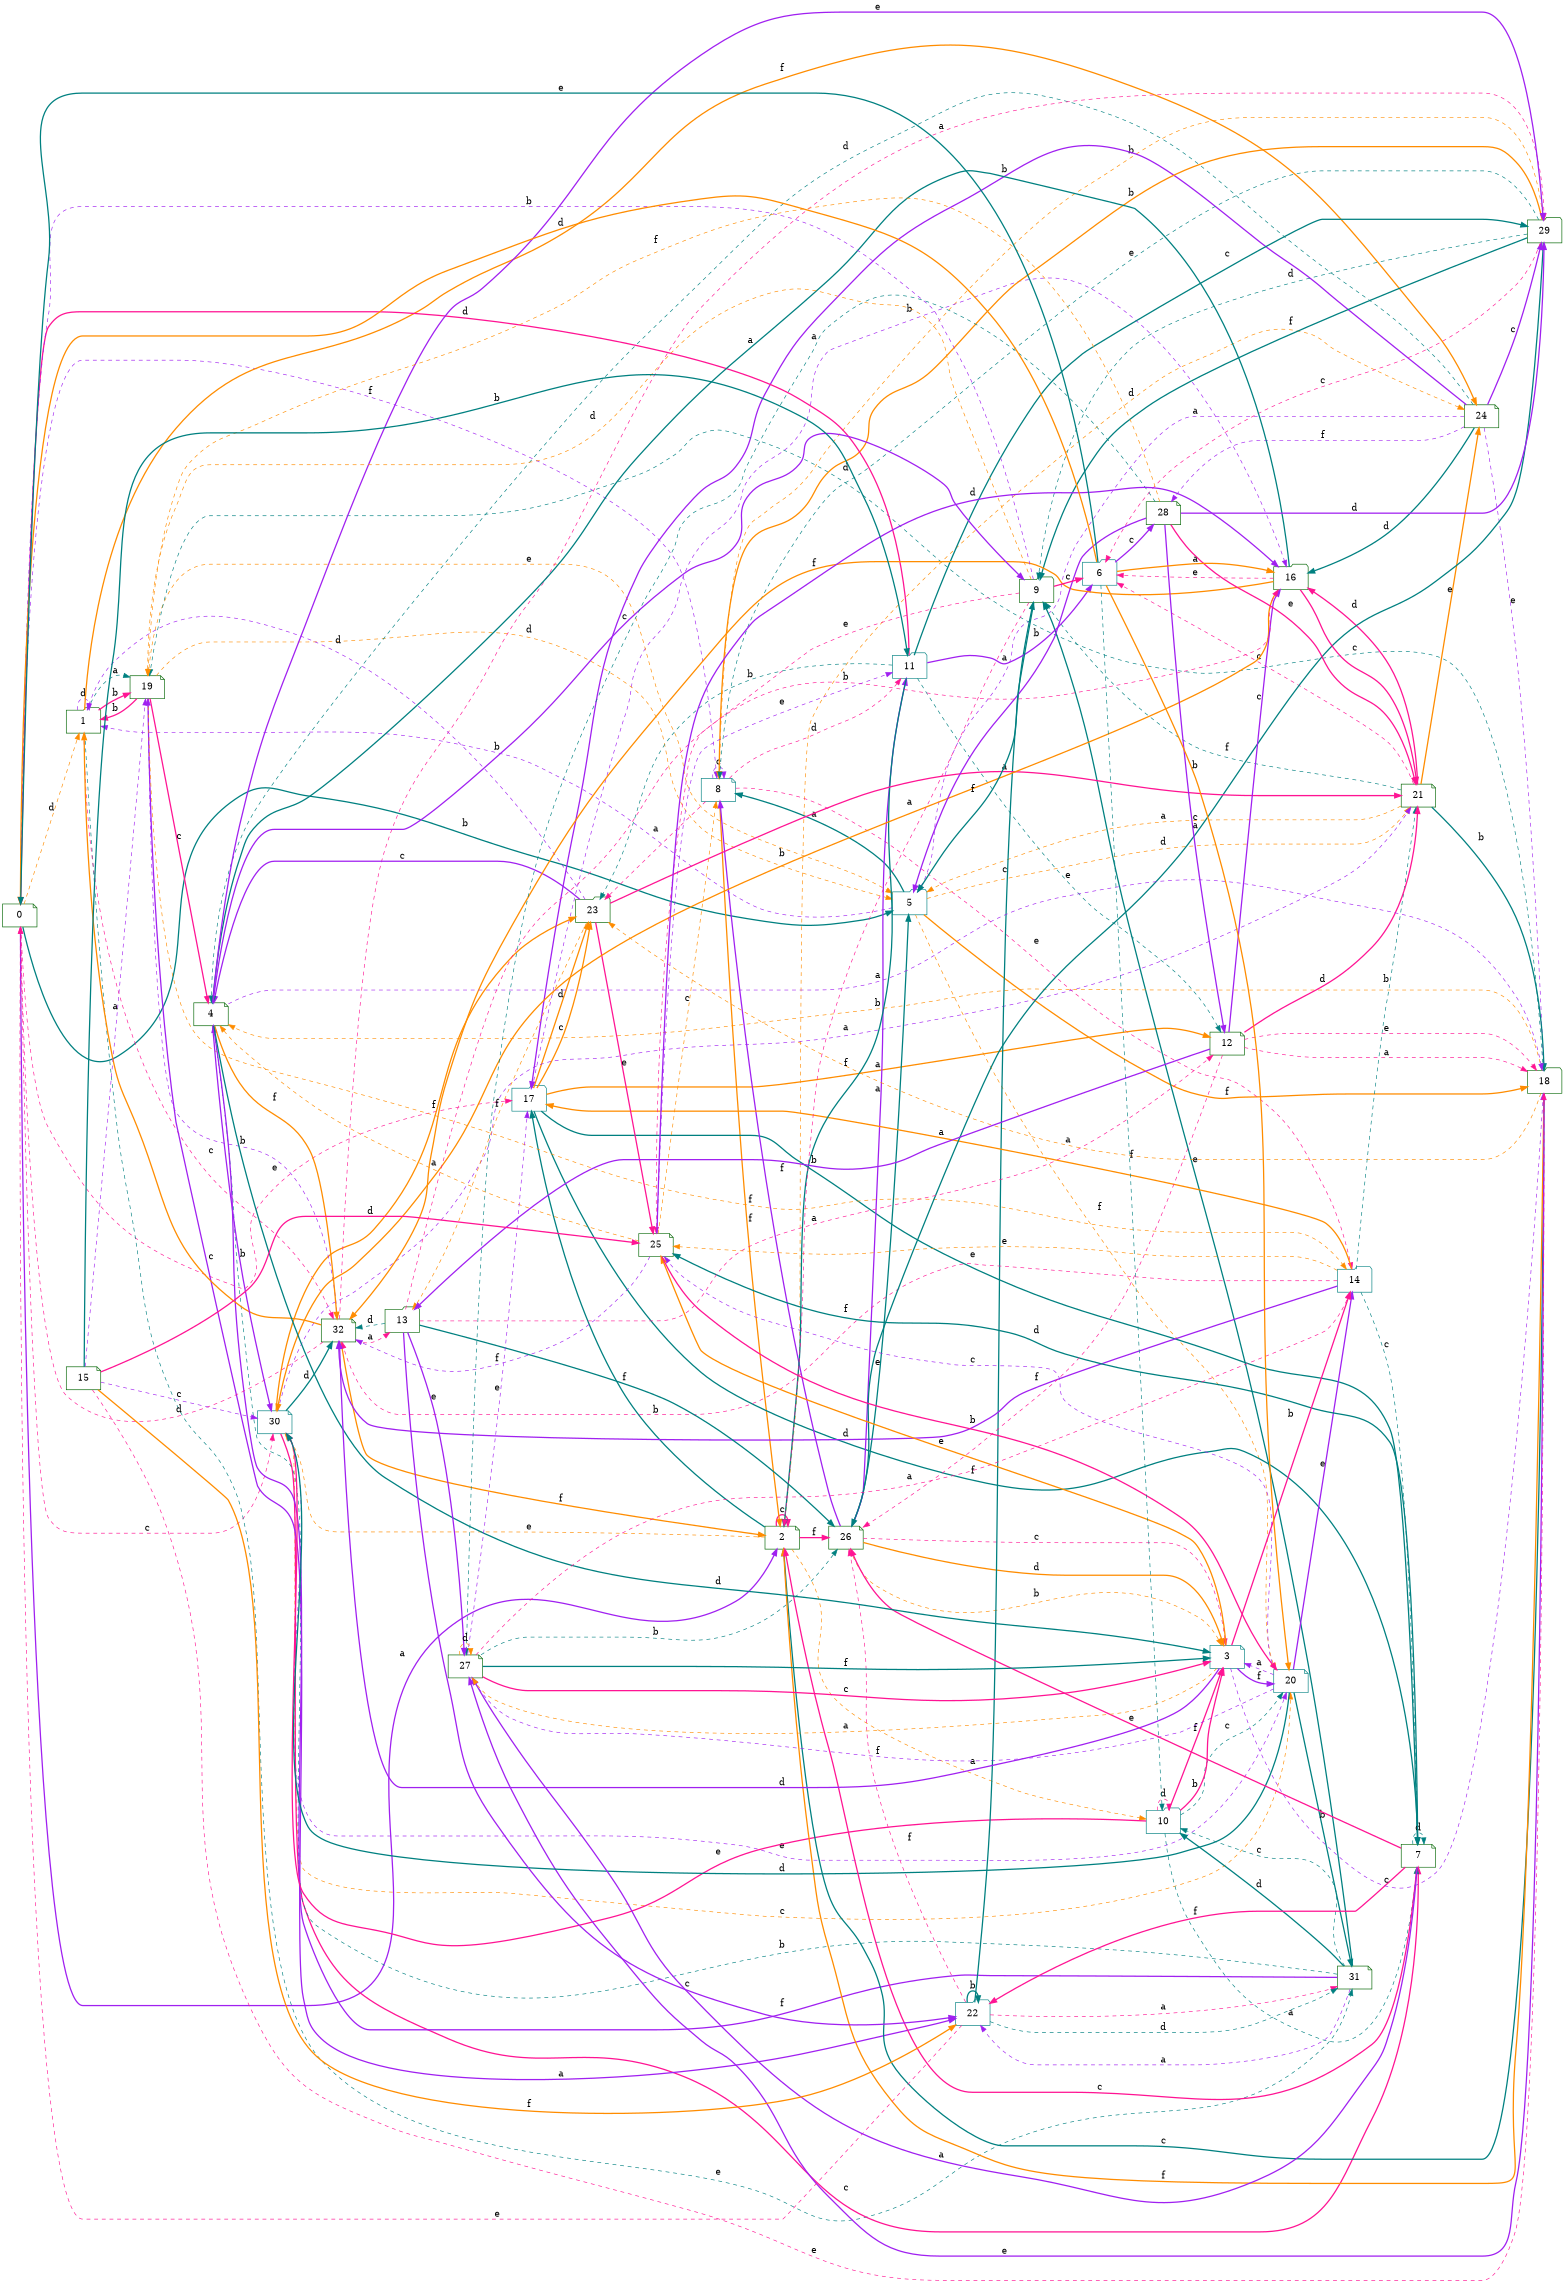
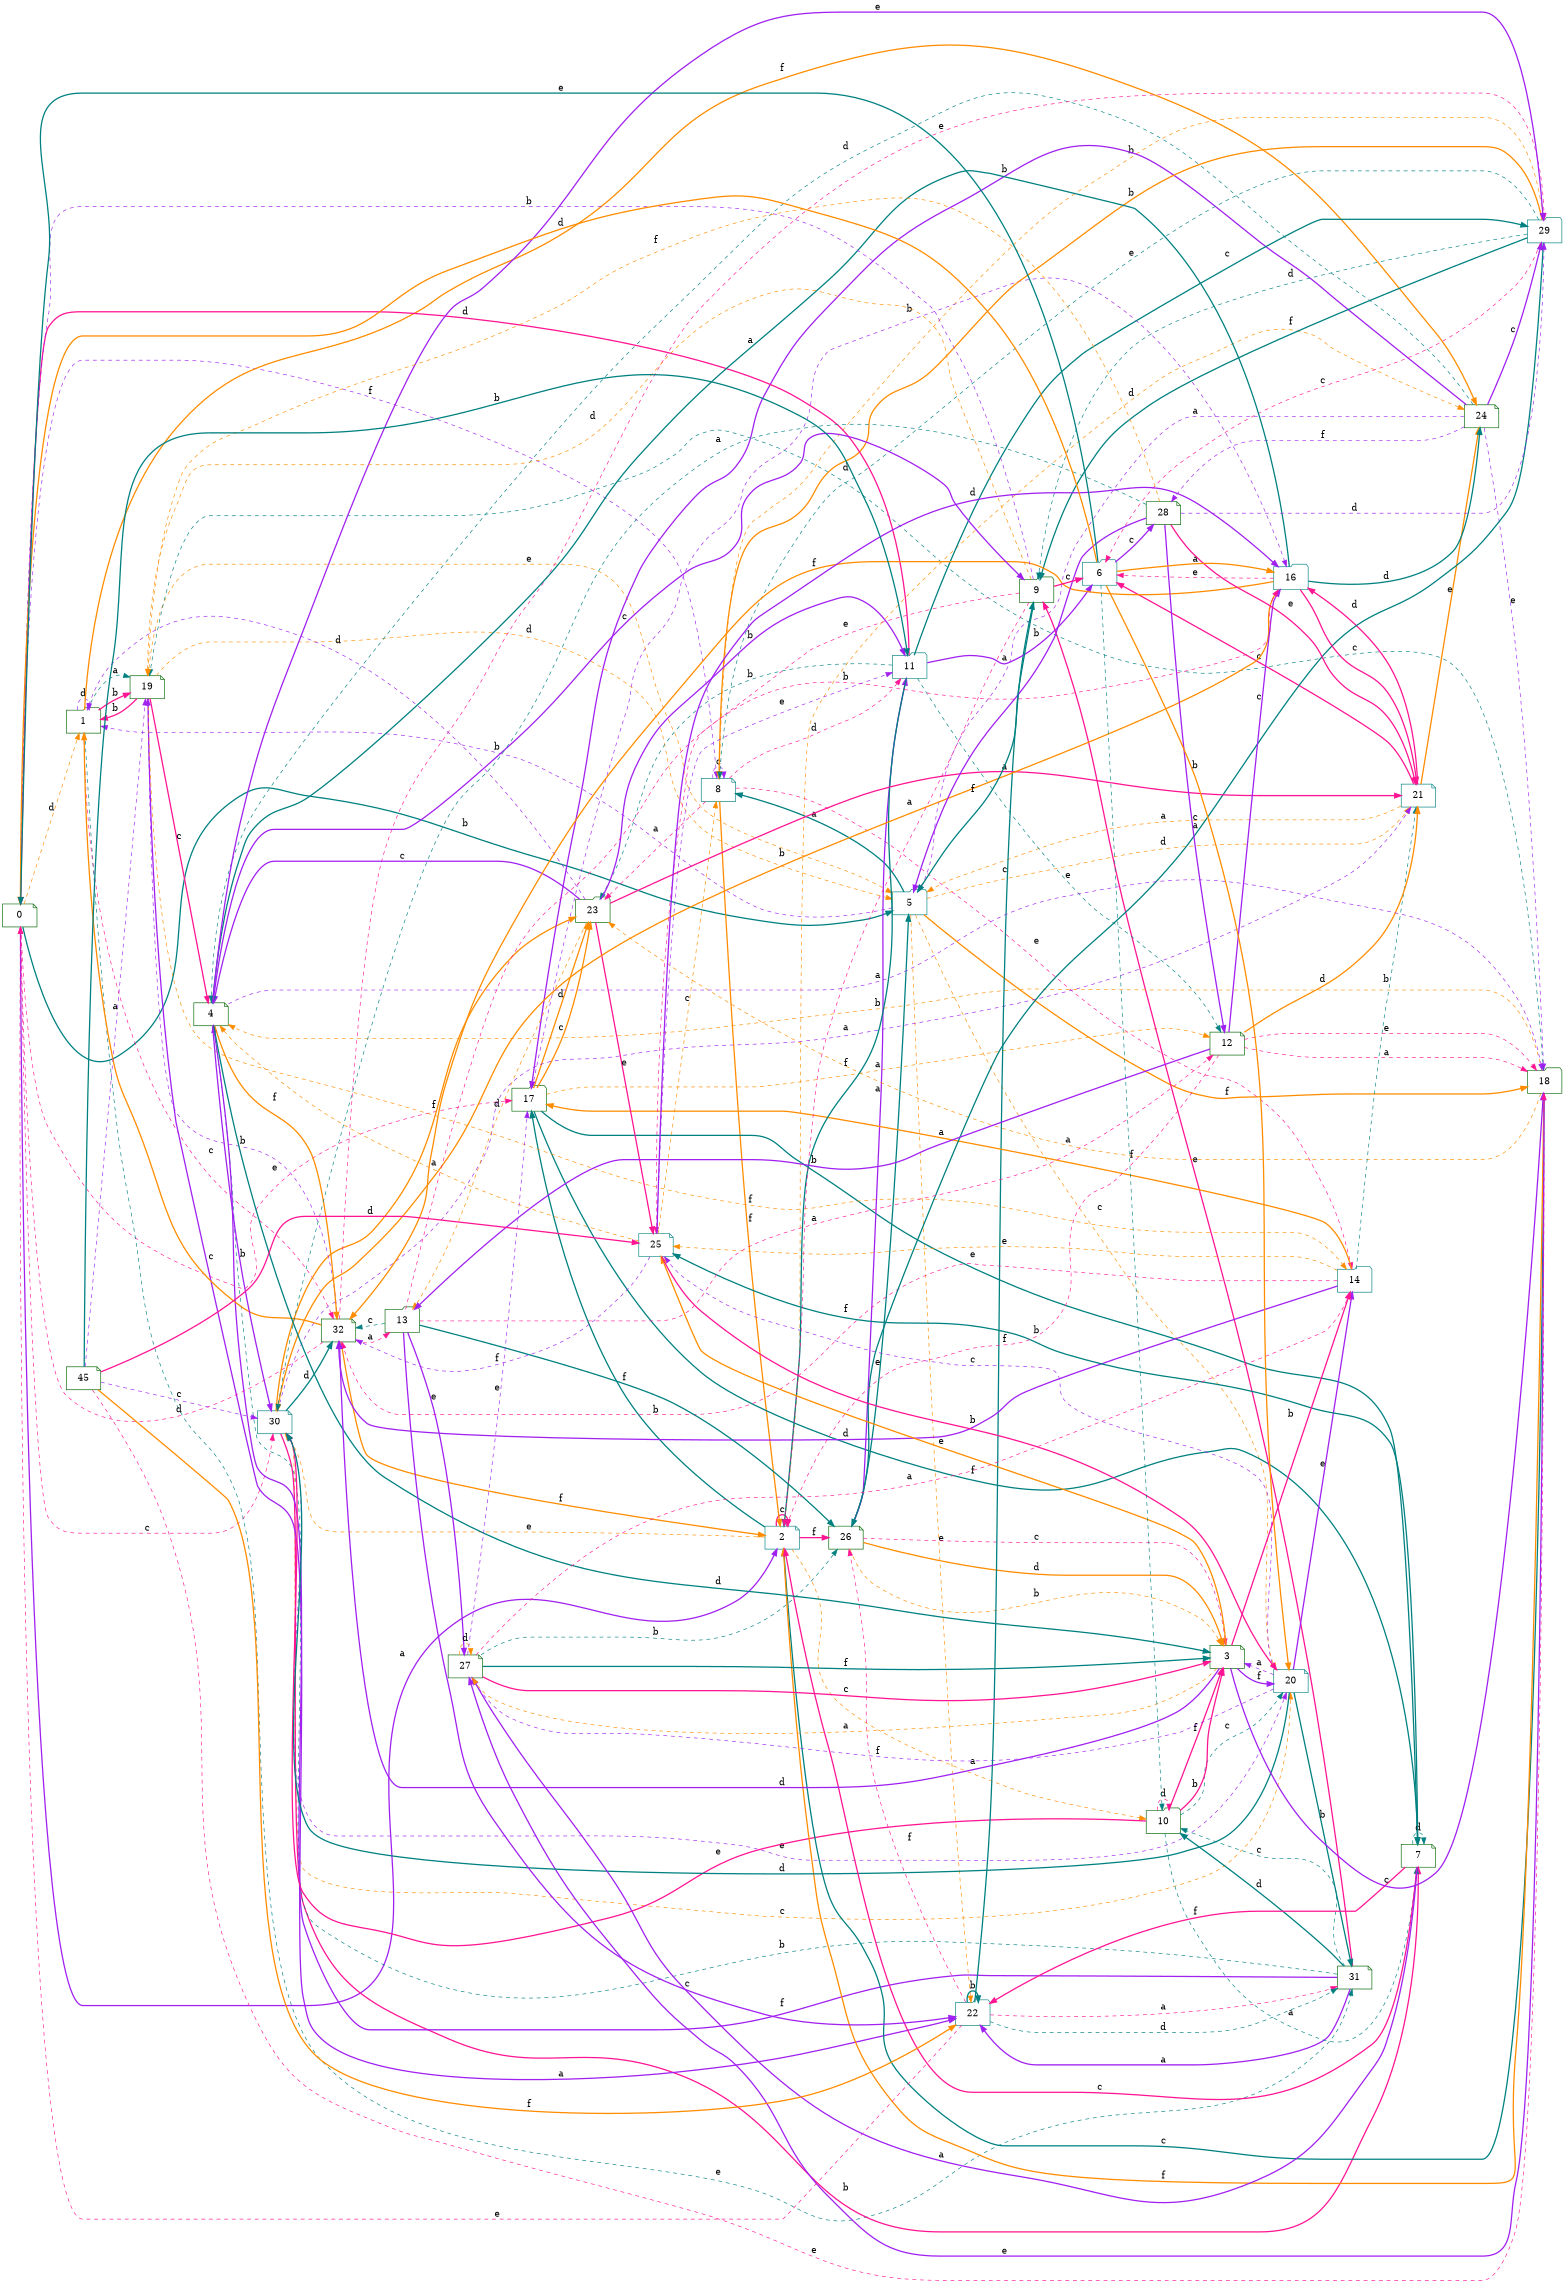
edge "32" -> "29": label "a" -> "e"
node "29": color darkgreen -> teal
edge "28" -> "29": style bold -> dashed
edge "24" -> "16": reversed
node "16": color darkgreen -> teal
edge "21" -> "6": style dashed -> bold
edge "23" -> "11": added, label "b"
edge "28" -> "27": now "28" -> "30"
edge "21" -> "9": removed, label "f"
node "21": color darkgreen -> teal
edge "21" -> "18": removed, label "b"
edge "12" -> "21": color deeppink -> darkorange
edge "17" -> "12": style bold -> dashed
node "17": color teal -> darkgreen
edge "23" -> "13": label "f" -> "d"
edge "26" -> "8": removed, label "f"
edge "5" -> "20": label "f" -> "c"
node "25": color darkgreen -> teal
edge "31" -> "9": color teal -> deeppink
edge "13" -> "32": label "d" -> "c"
edge "7" -> "25": label "d" -> "b"
edge "12" -> "26": now "12" -> "2"
node "15": label "15" -> "45"
edge "14" -> "7": removed, label "c"
edge "5" -> "22": added, label "e"
node "2": color darkgreen -> teal
edge "3" -> "18": style dashed -> bold
node "3": color teal -> darkgreen
edge "7" -> "26": removed, label "e"
node "10": color teal -> darkgreen
edge "31" -> "22": style dashed -> bold
edge "30" -> "7": label "c" -> "b"
